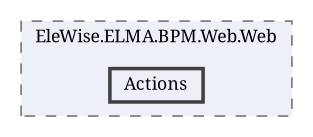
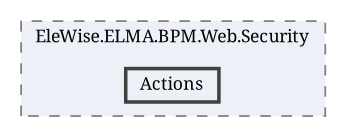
cluster "EleWise.ELMA.BPM.Web.Web": label "EleWise.ELMA.BPM.Web.Web" -> "EleWise.ELMA.BPM.Web.Security"
